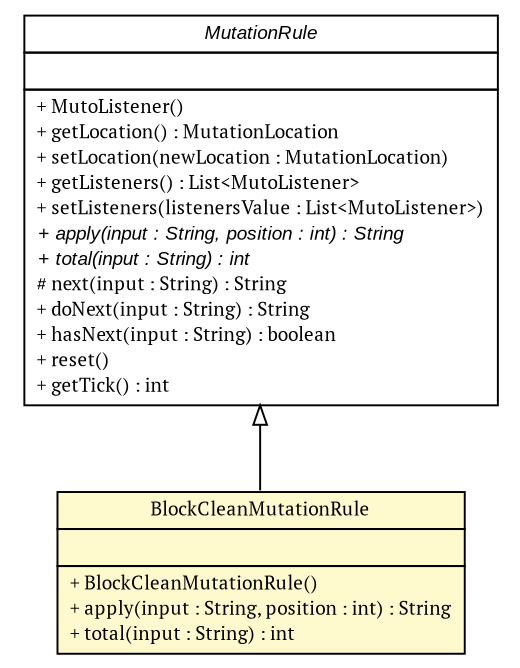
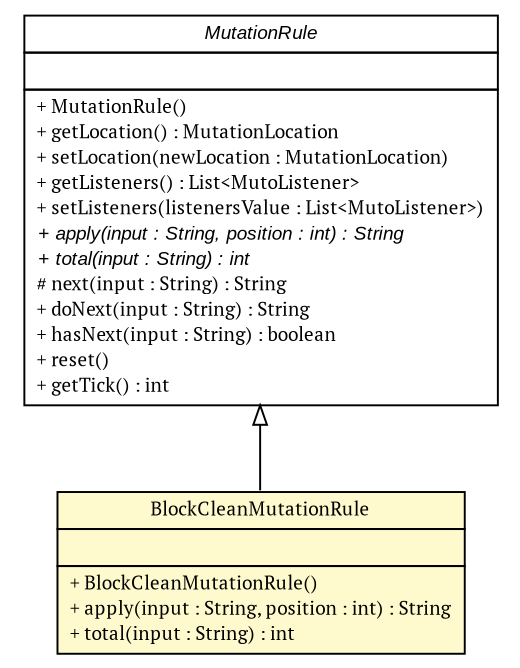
node "MutationRule": text "+ MutoListener()" -> "+ MutationRule()"
